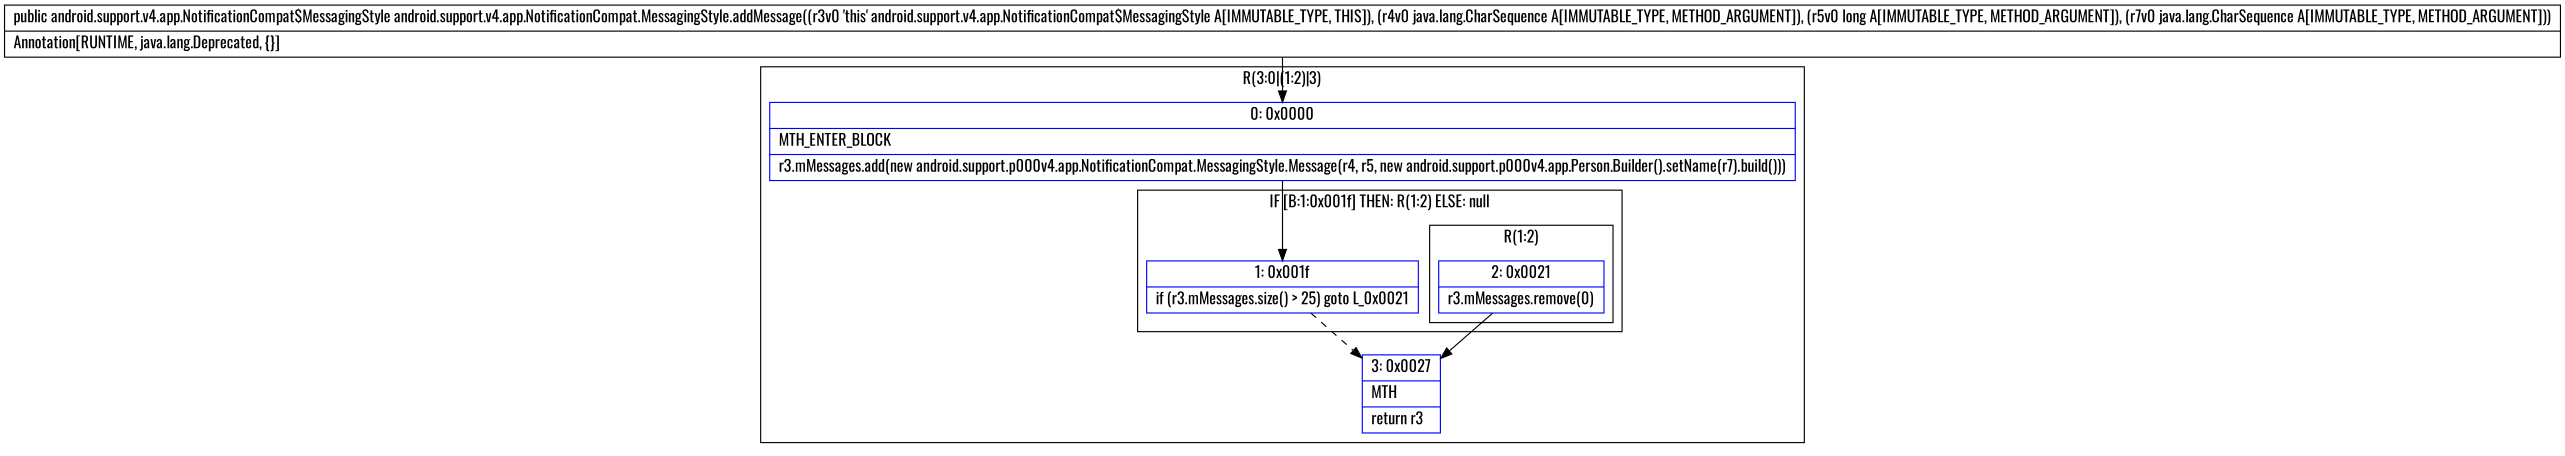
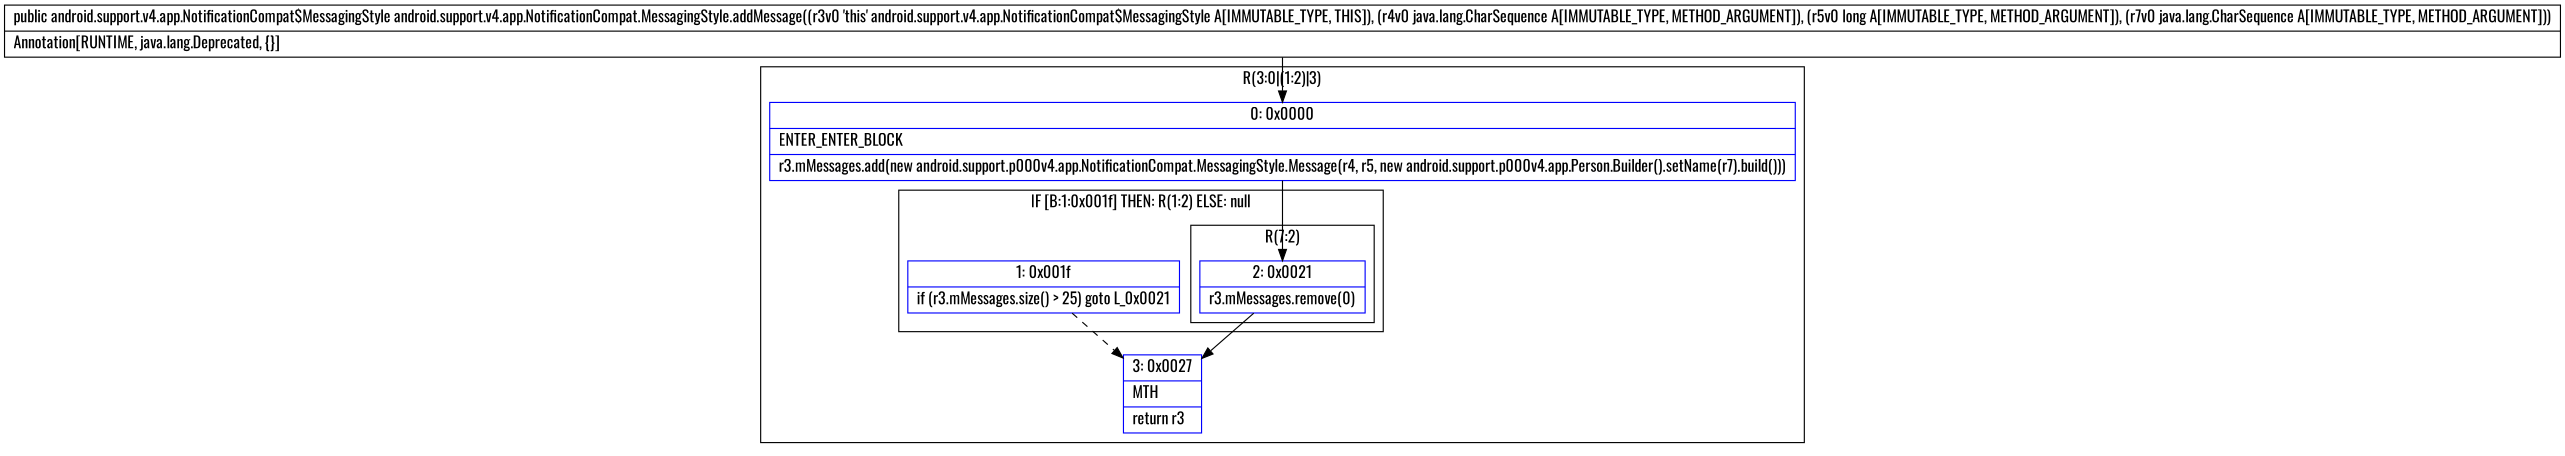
node "0: 0x0000": text "MTH_ENTER_BLOCK" -> "ENTER_ENTER_BLOCK"
edge "0: 0x0000" -> "1: 0x001f": now "0: 0x0000" -> "2: 0x0021"
cluster "R(1:2)": label "R(1:2)" -> "R(7:2)"
